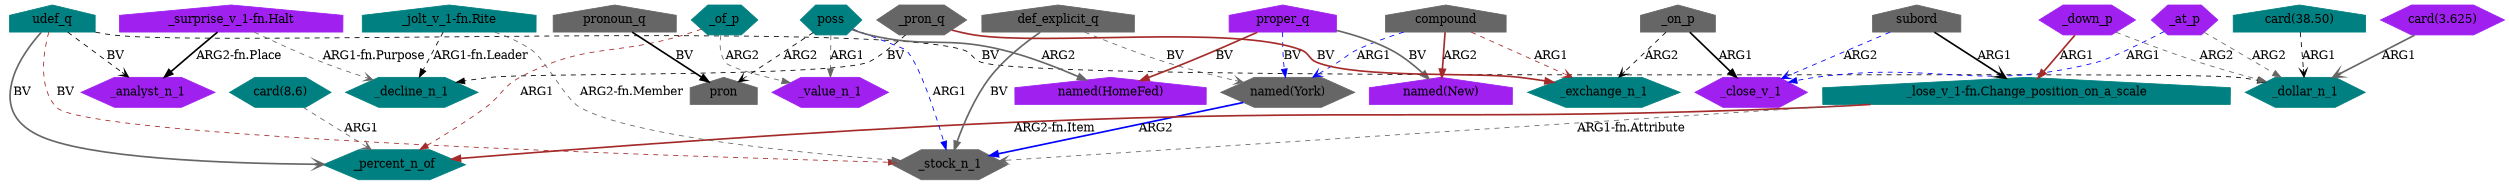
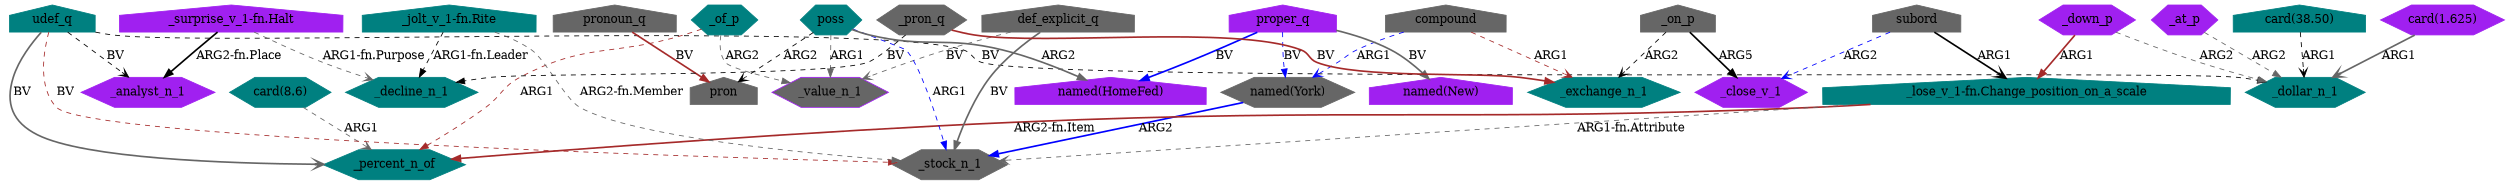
node "card(3.625)": label "card(3.625)" -> "card(1.625)"
edge "compound" -> "named(New)": removed, label "ARG2"
edge "pronoun_q" -> "pron": color black -> brown
edge "proper_q" -> "named(HomeFed)": color brown -> blue
edge "_on_p" -> "_close_v_1": label "ARG1" -> "ARG5"
edge "def_explicit_q" -> "named(York)": now "def_explicit_q" -> "_value_n_1"
edge "_at_p" -> "_close_v_1": removed, label "ARG1"
node "_value_n_1": fillcolor purple -> gray40
